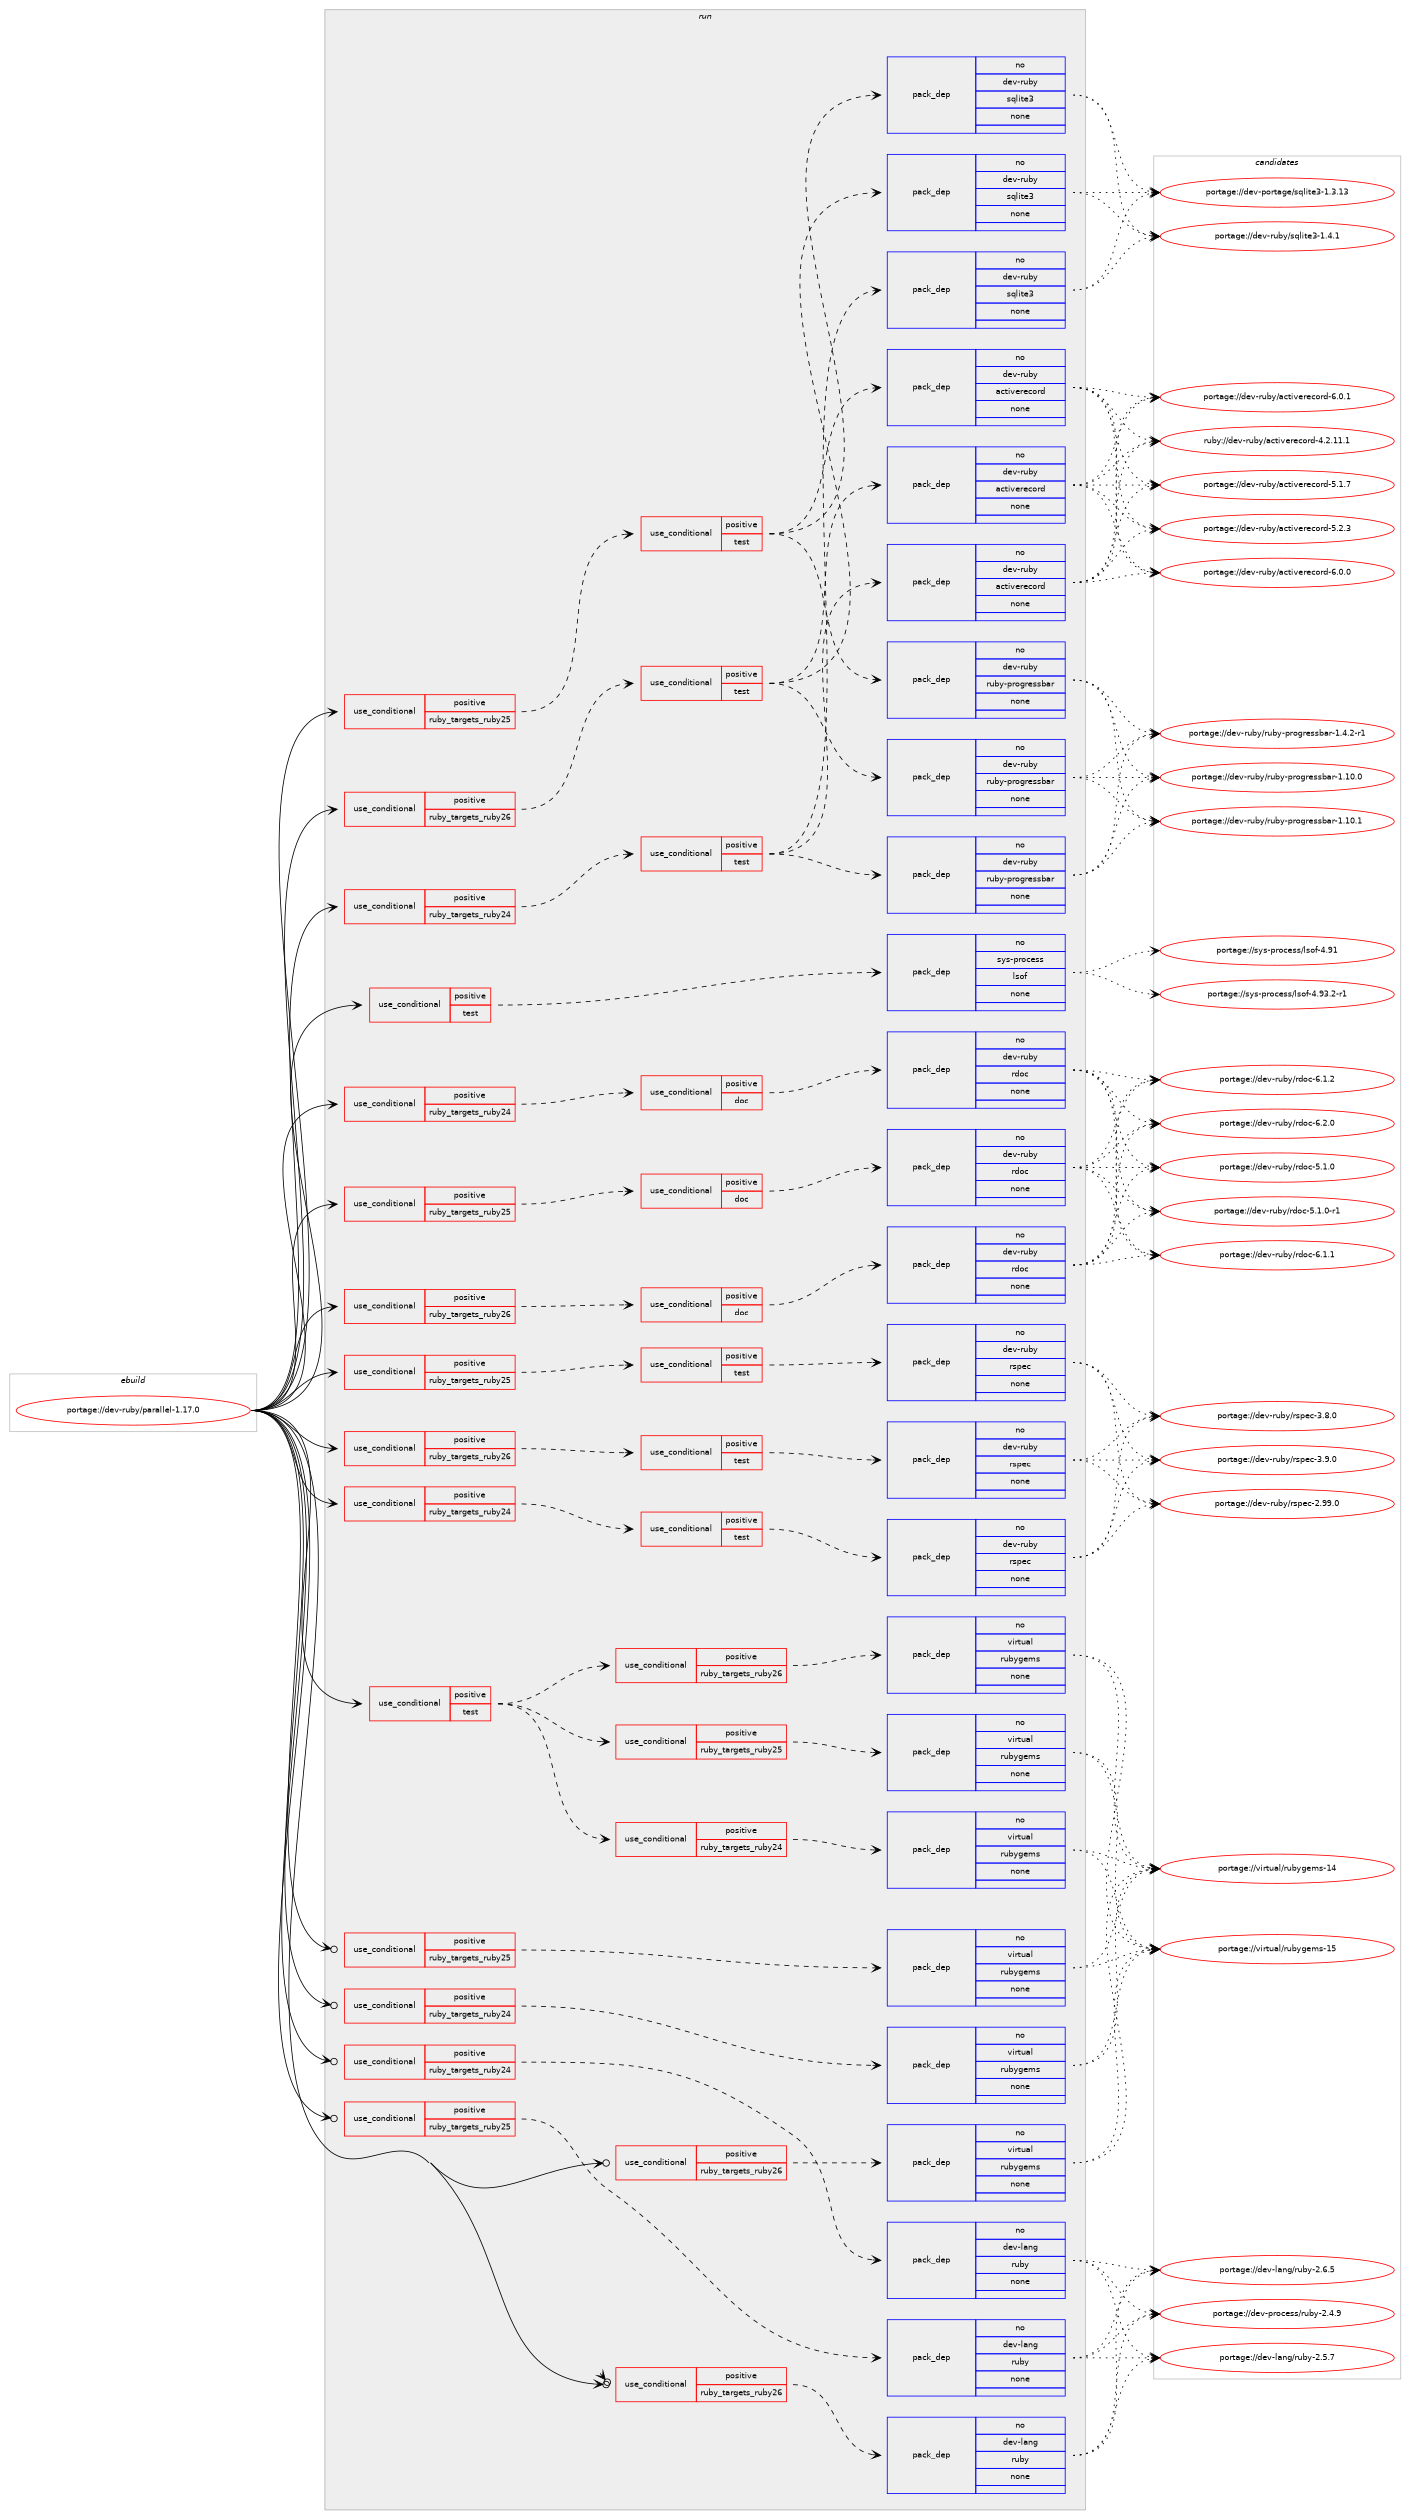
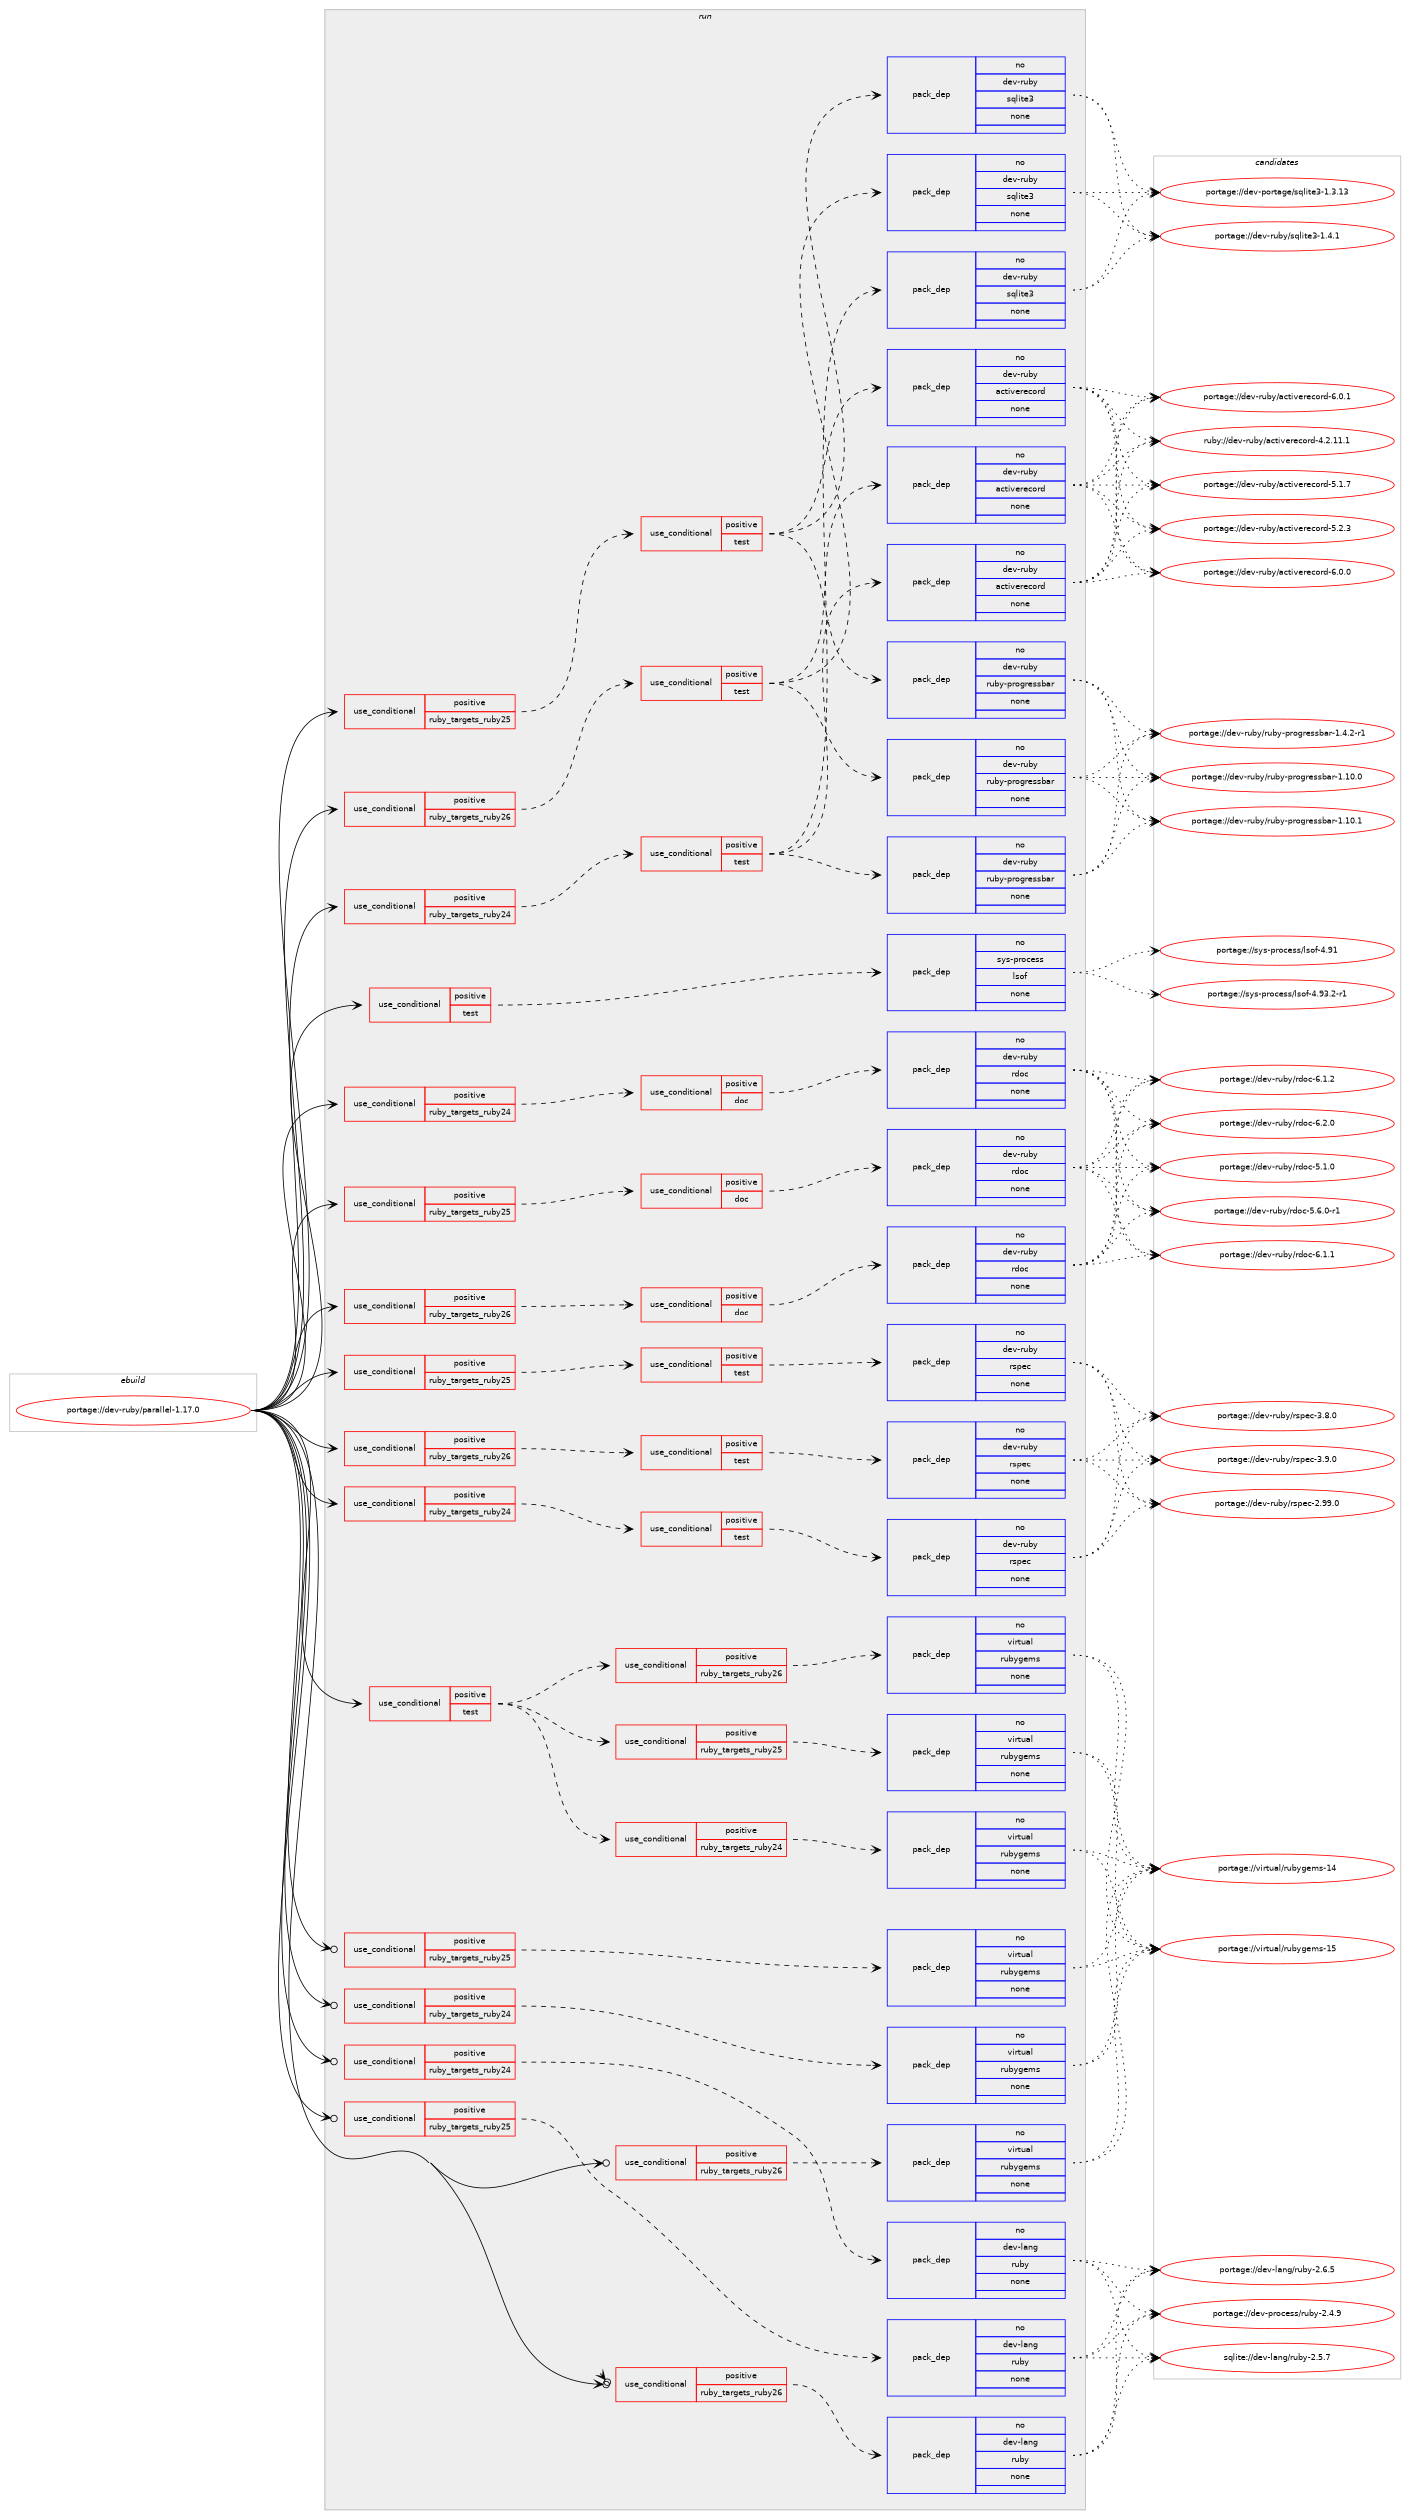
node "portage://dev-ruby/rdoc-5.1.0-r1": label "portage://dev-ruby/rdoc-5.1.0-r1" -> "portage://dev-ruby/rdoc-5.6.0-r1"
node "portage://dev-lang/ruby-2.5.7": label "portage://dev-lang/ruby-2.5.7" -> "sqlite://dev-lang/ruby-2.5.7"
